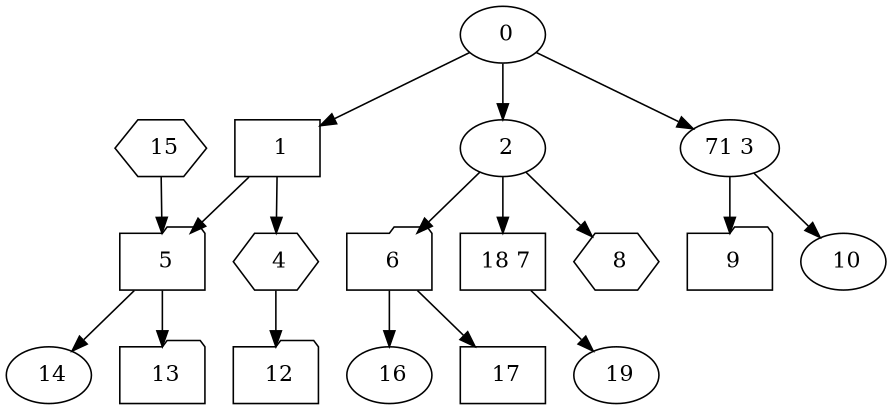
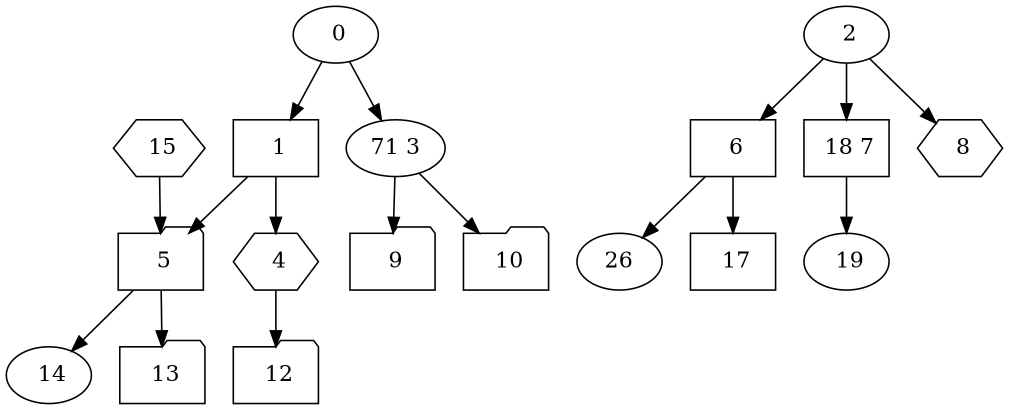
edge "0" -> "2": removed
node "6": shape folder -> box
node "10": shape ellipse -> folder
node "16": label "16" -> "26"
